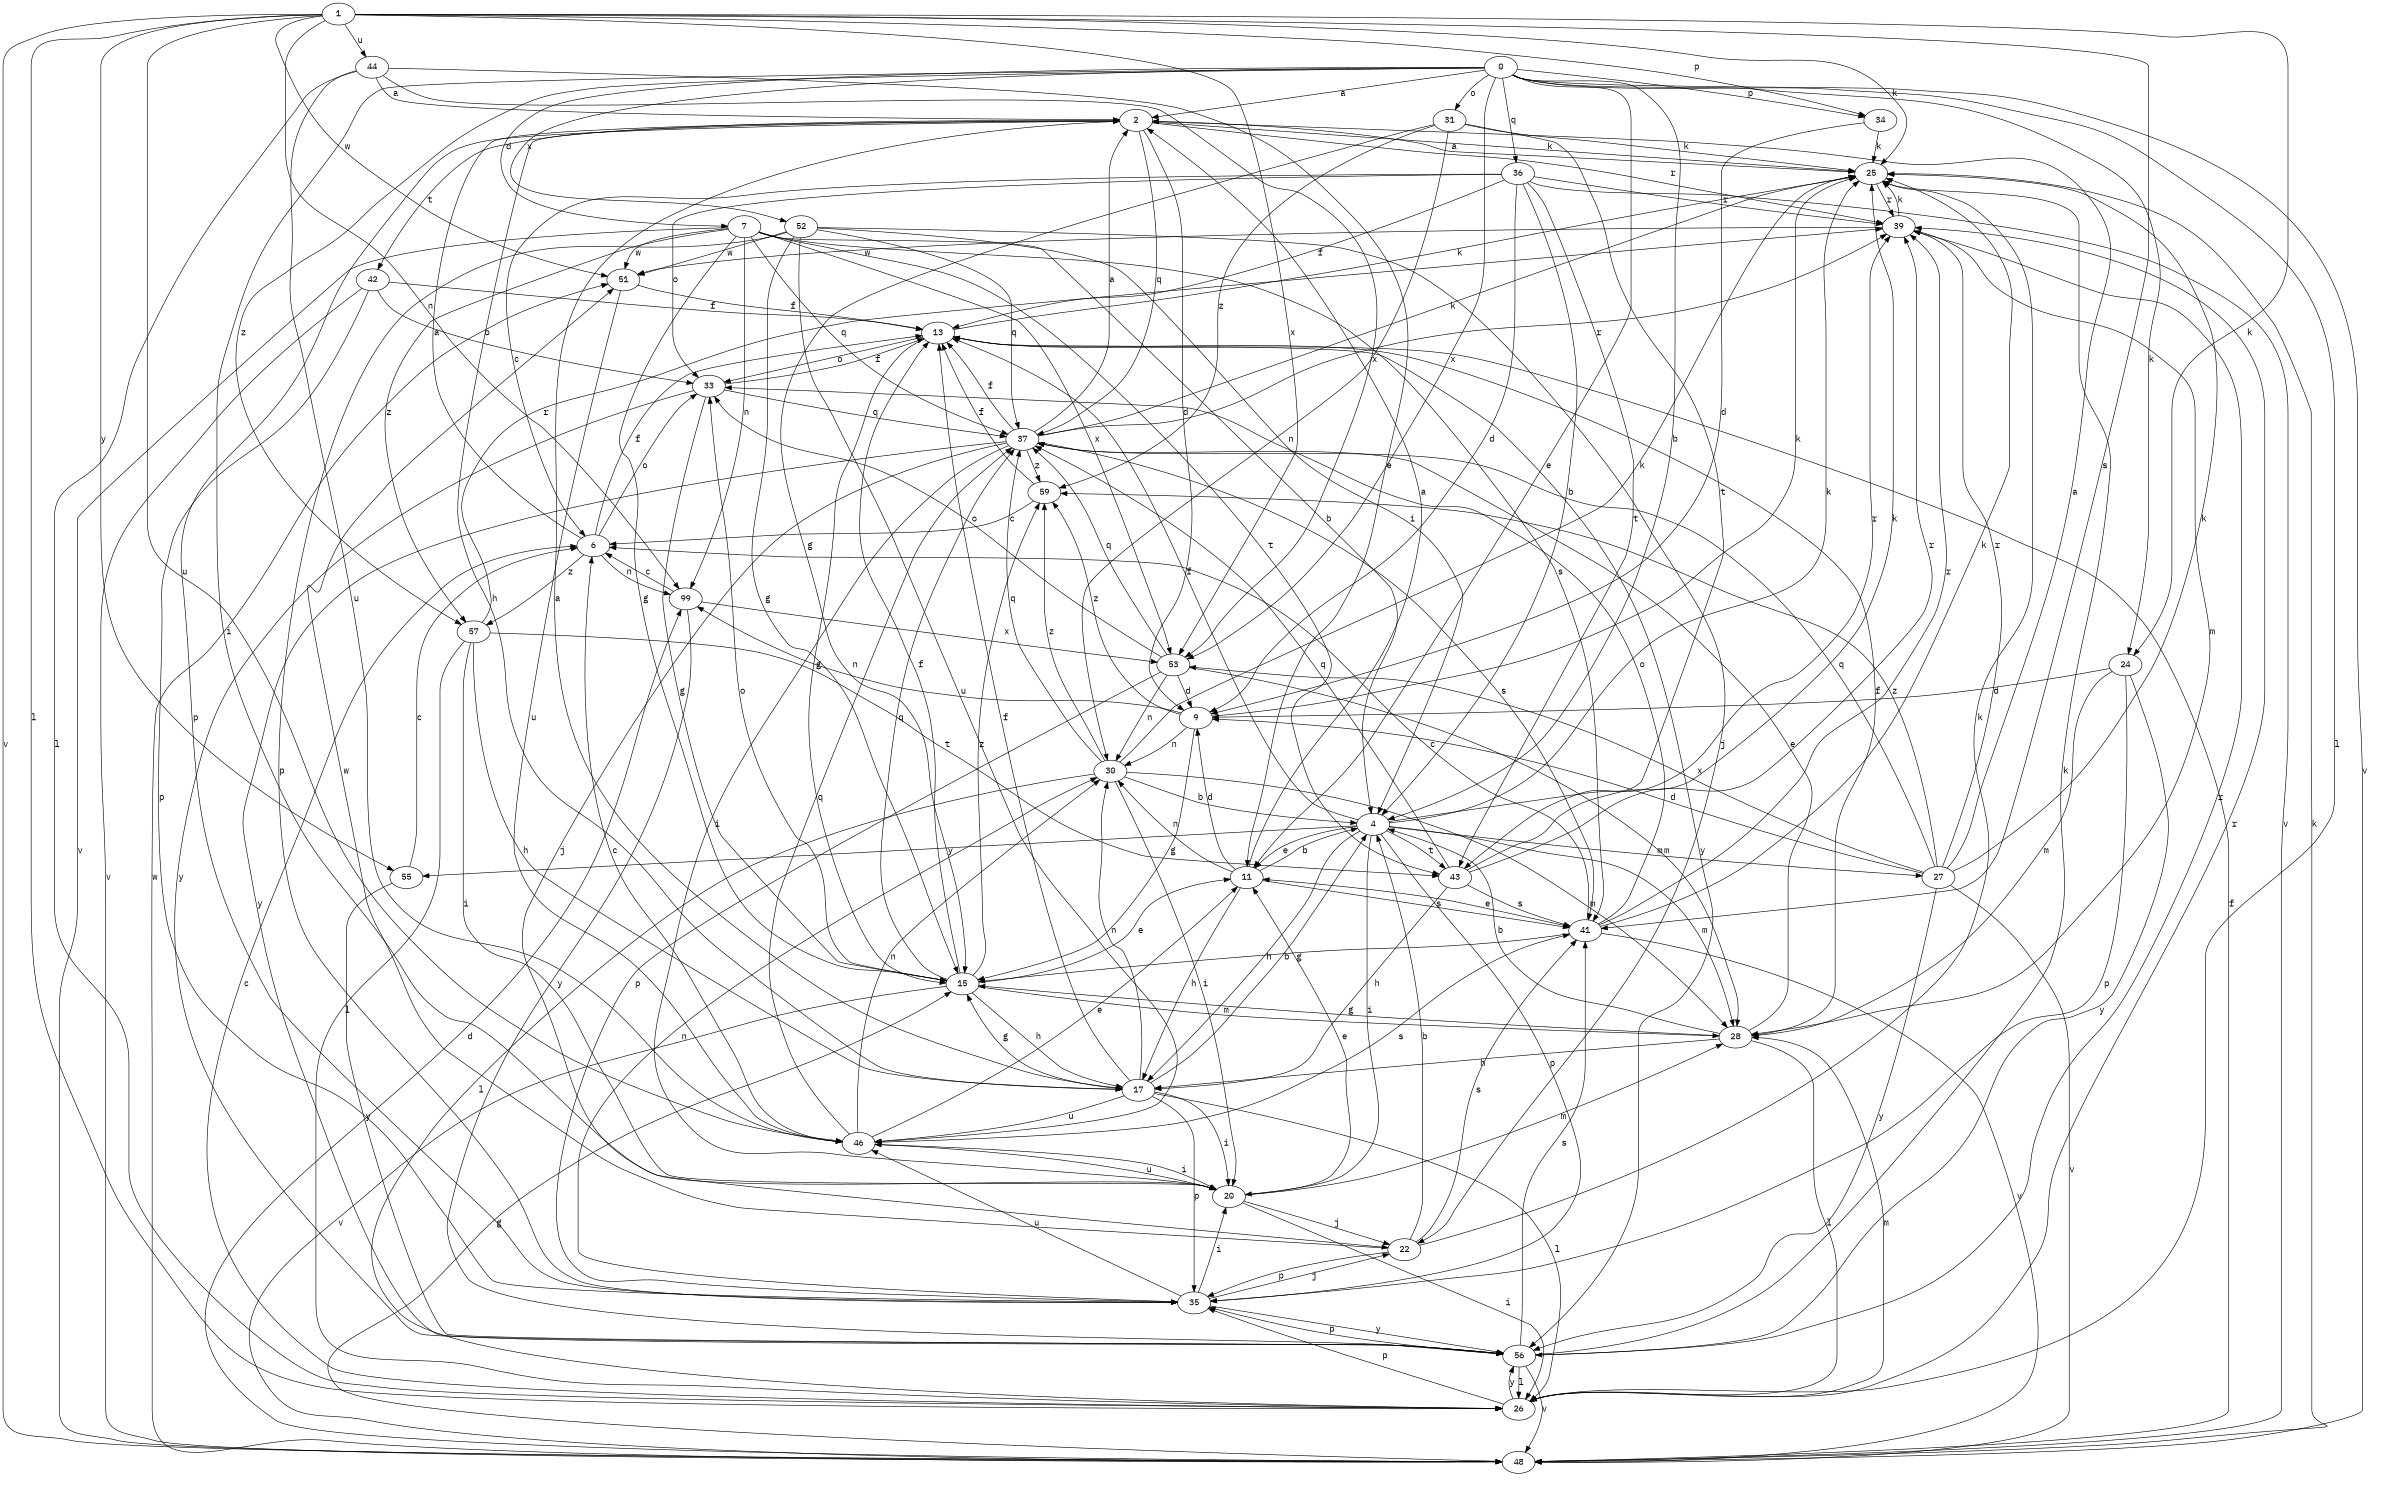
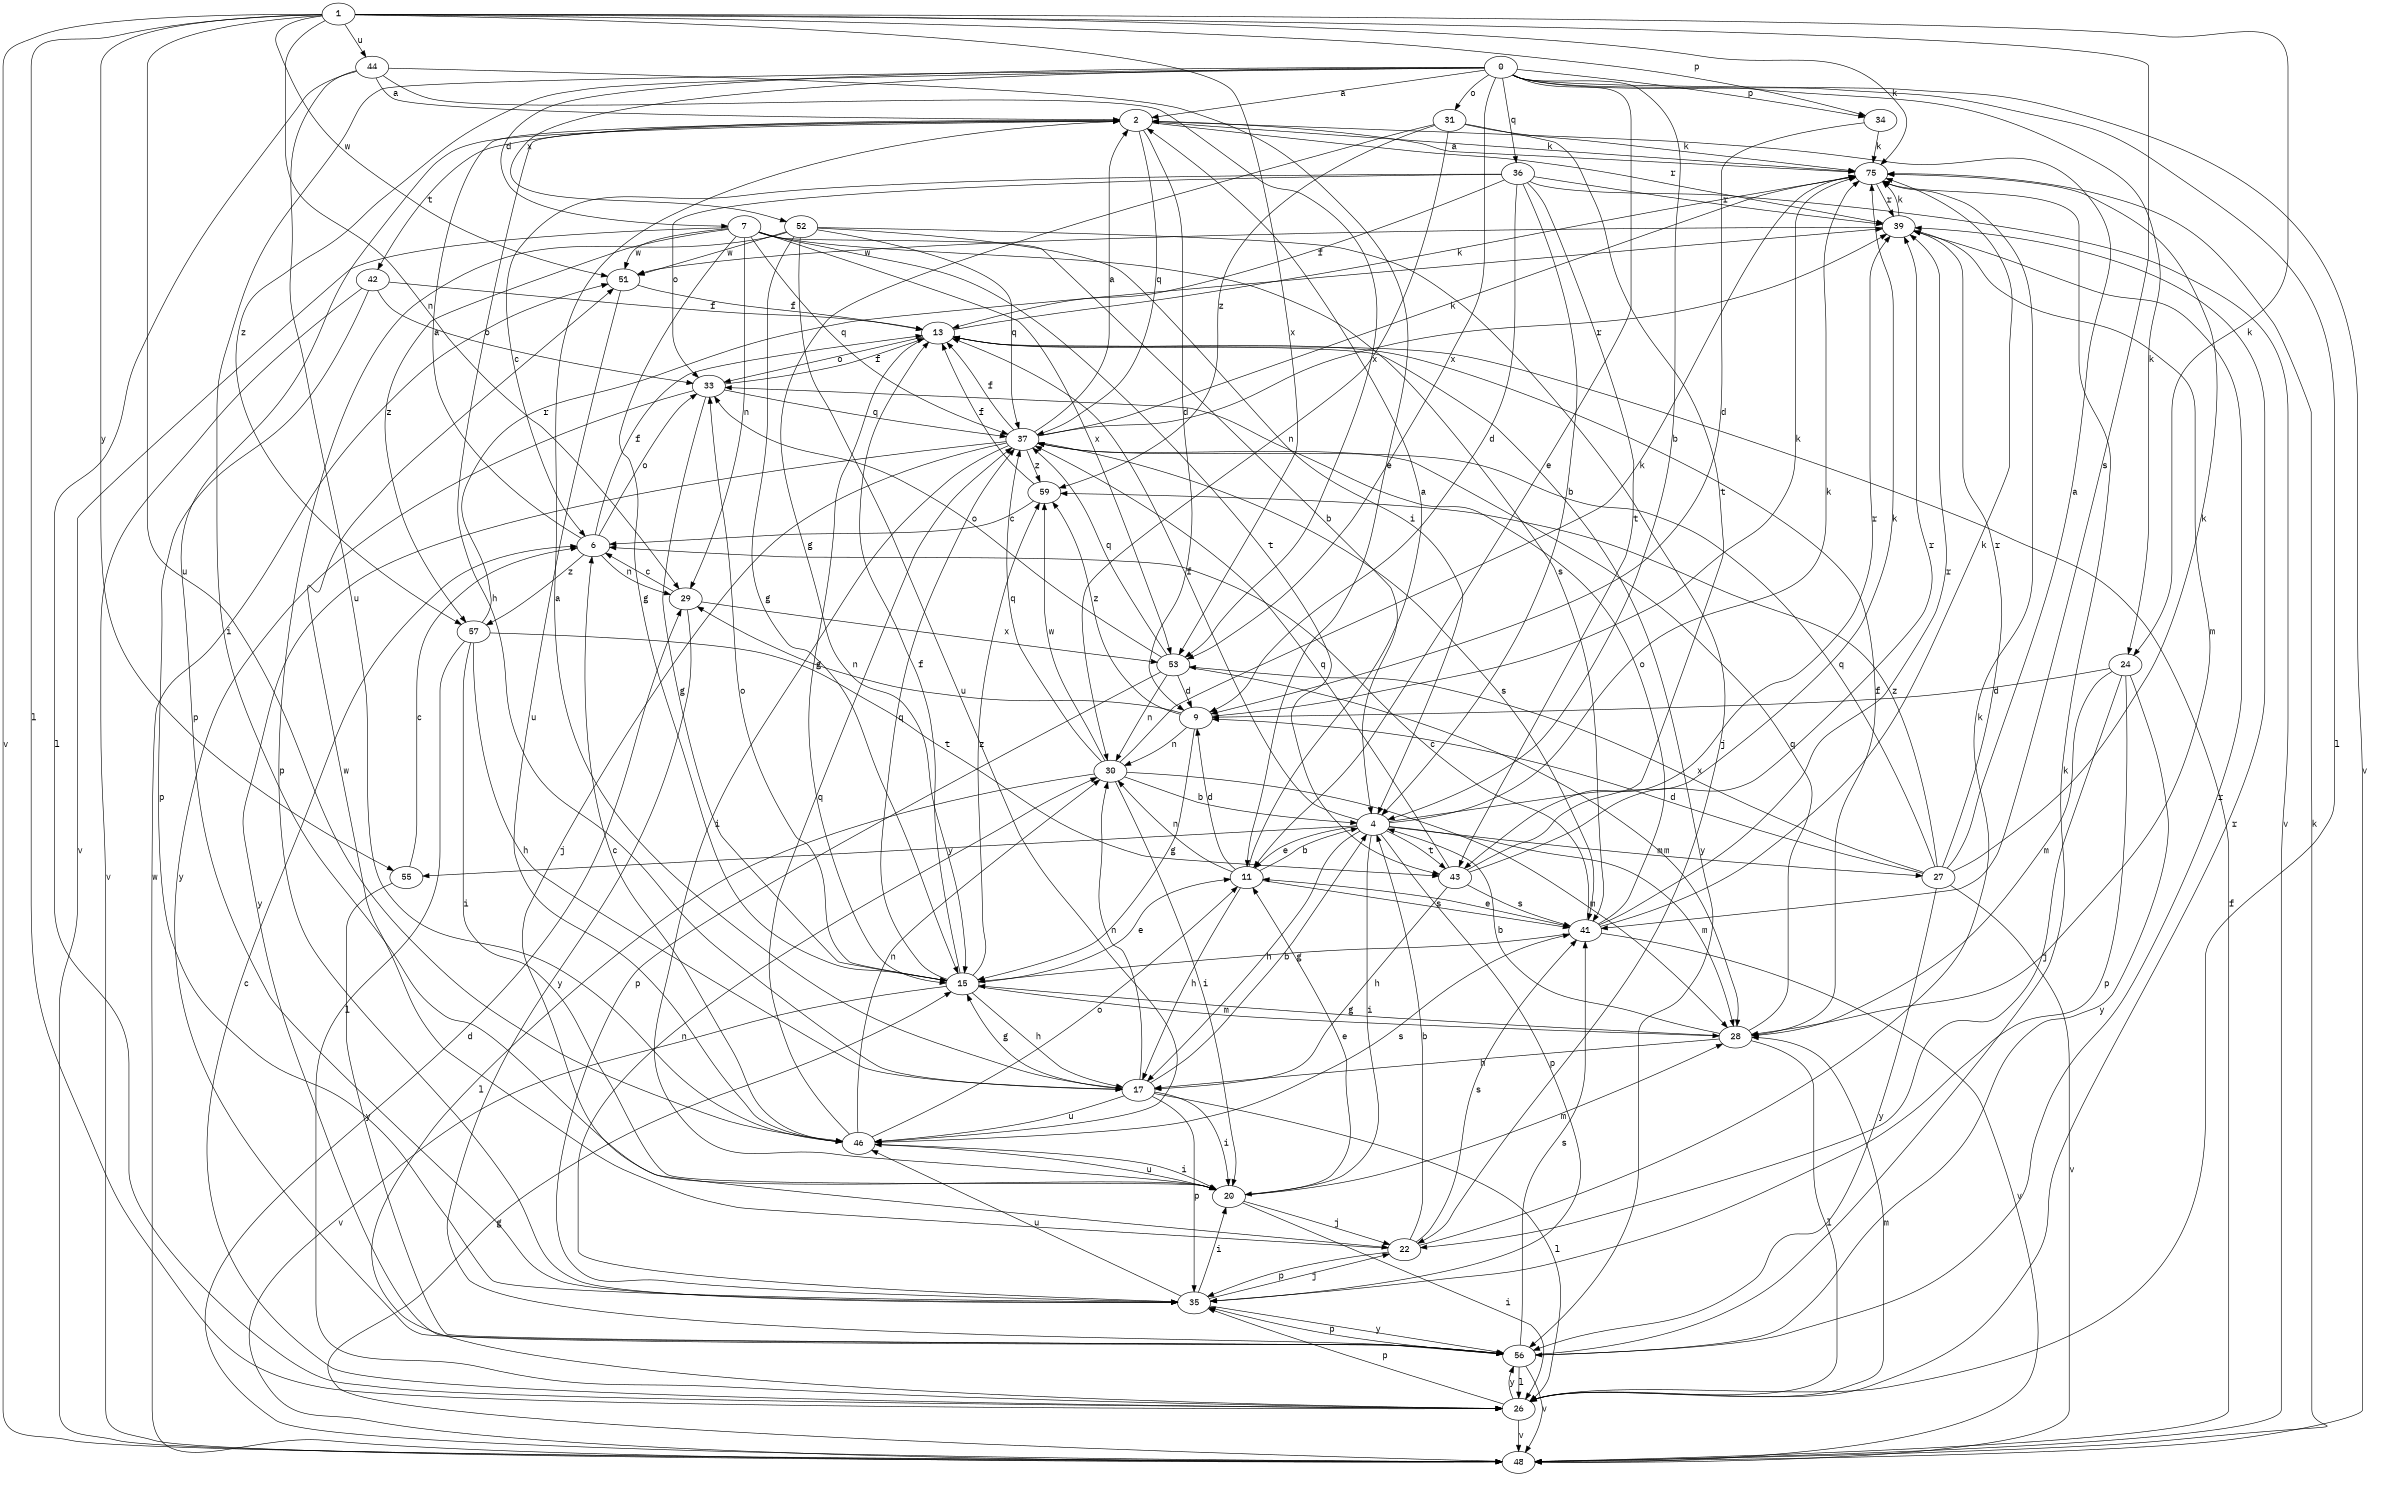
node "25": label "25" -> "75"
node "99": label "99" -> "29"
edge "30" -> "59": label "z" -> "w"
edge "17" -> "13": removed, label "f"
edge "28" -> "37": label "e" -> "q"
edge "46" -> "11": label "e" -> "o"
edge "24" -> "22": added, label "j"
edge "26" -> "48": added, label "v"
